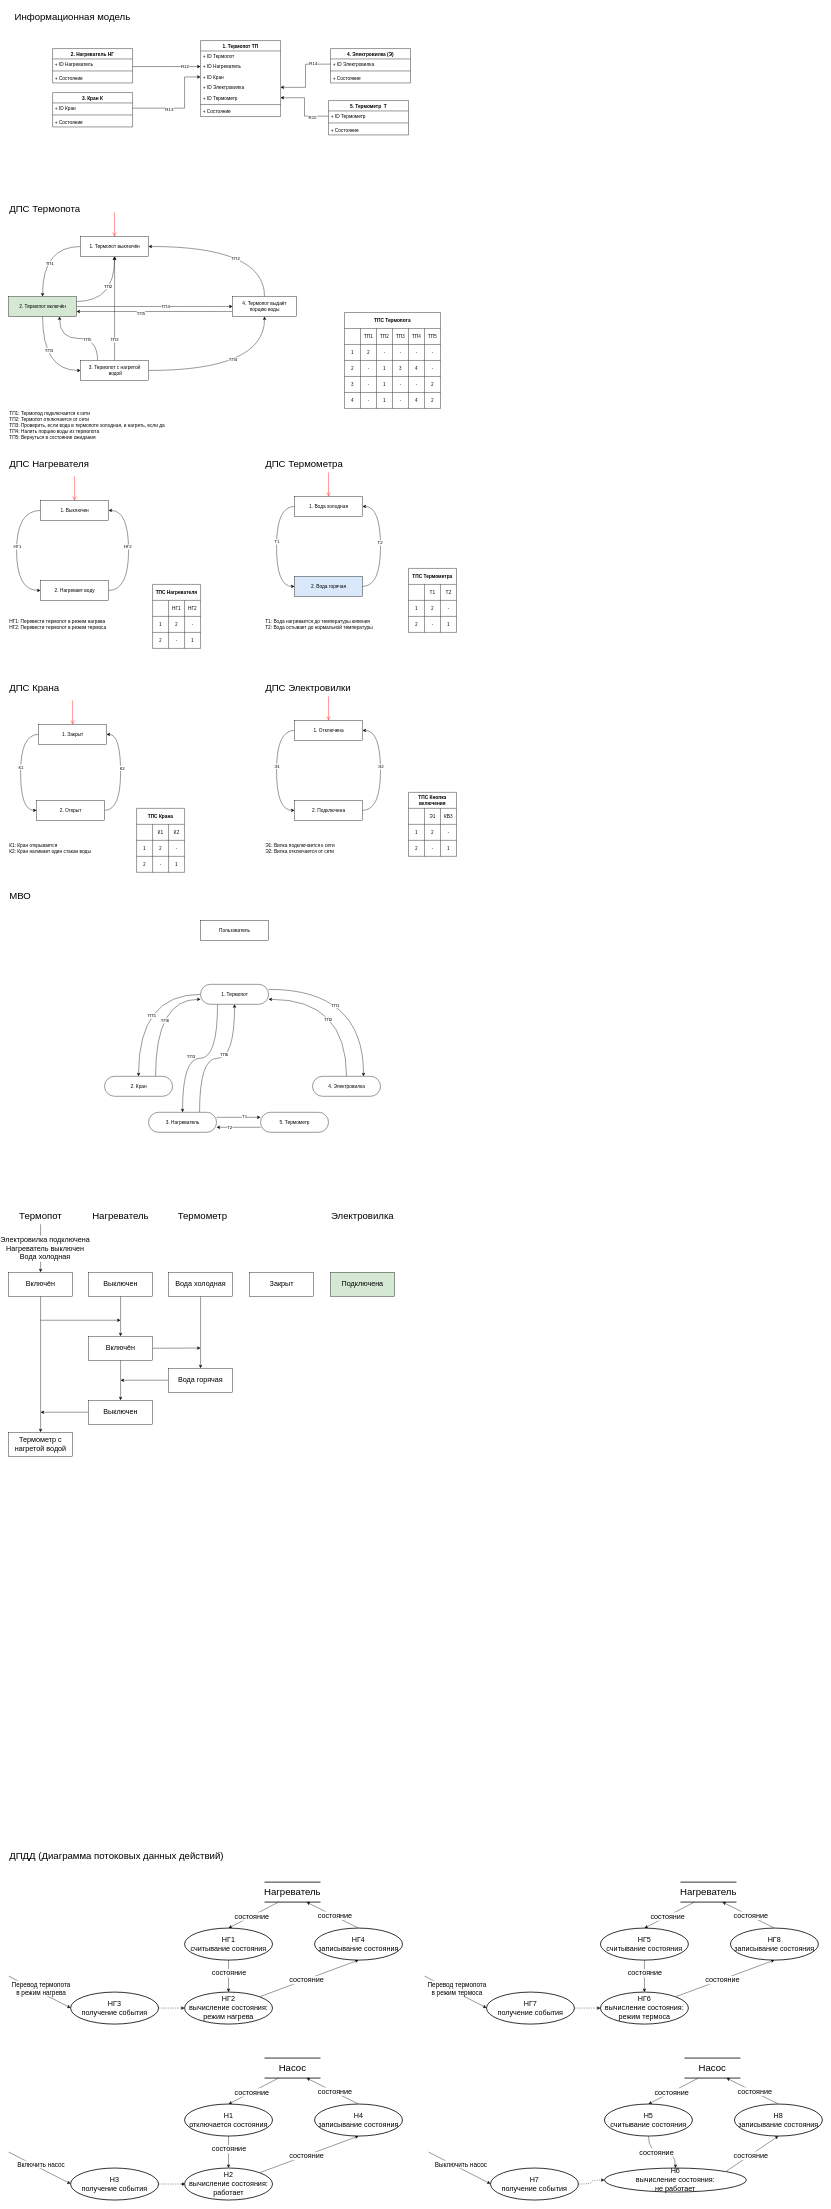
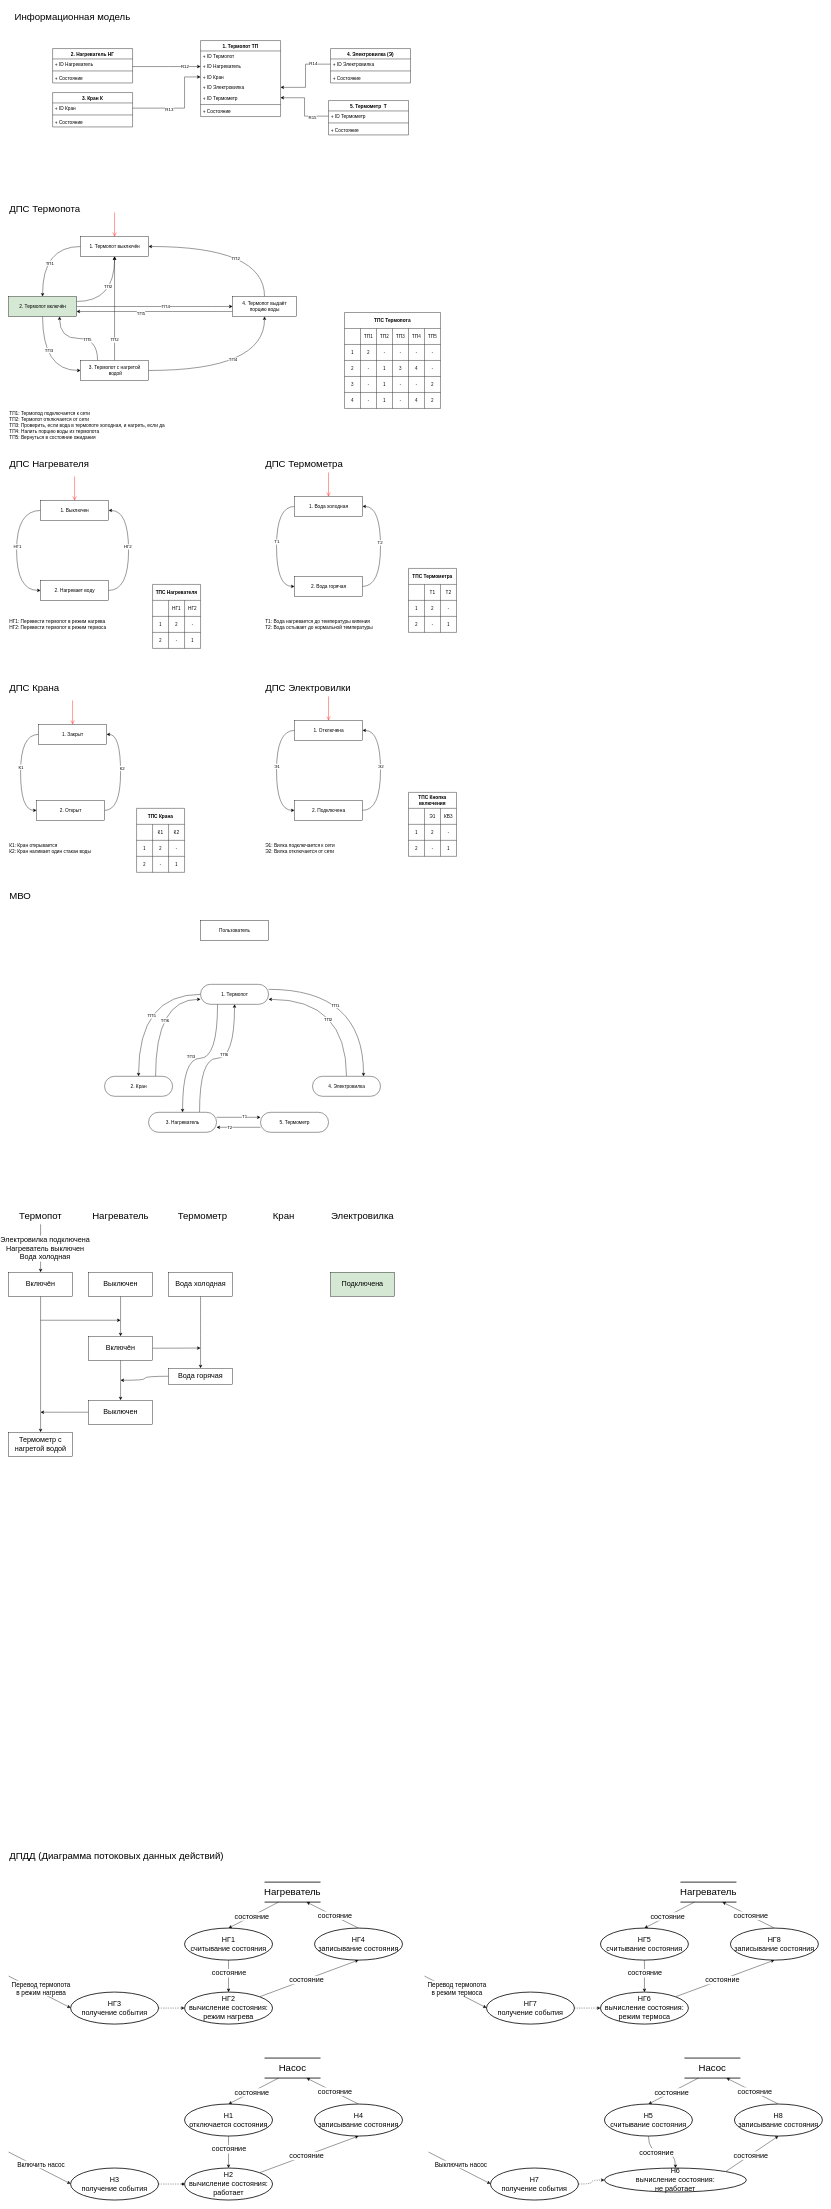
node "2. Вода горячая": fillcolor #dae8fc -> #ffffff
node "Кран": added
node "Закрыт": removed
node "Вода горячая": size 64x24 -> 64x16
